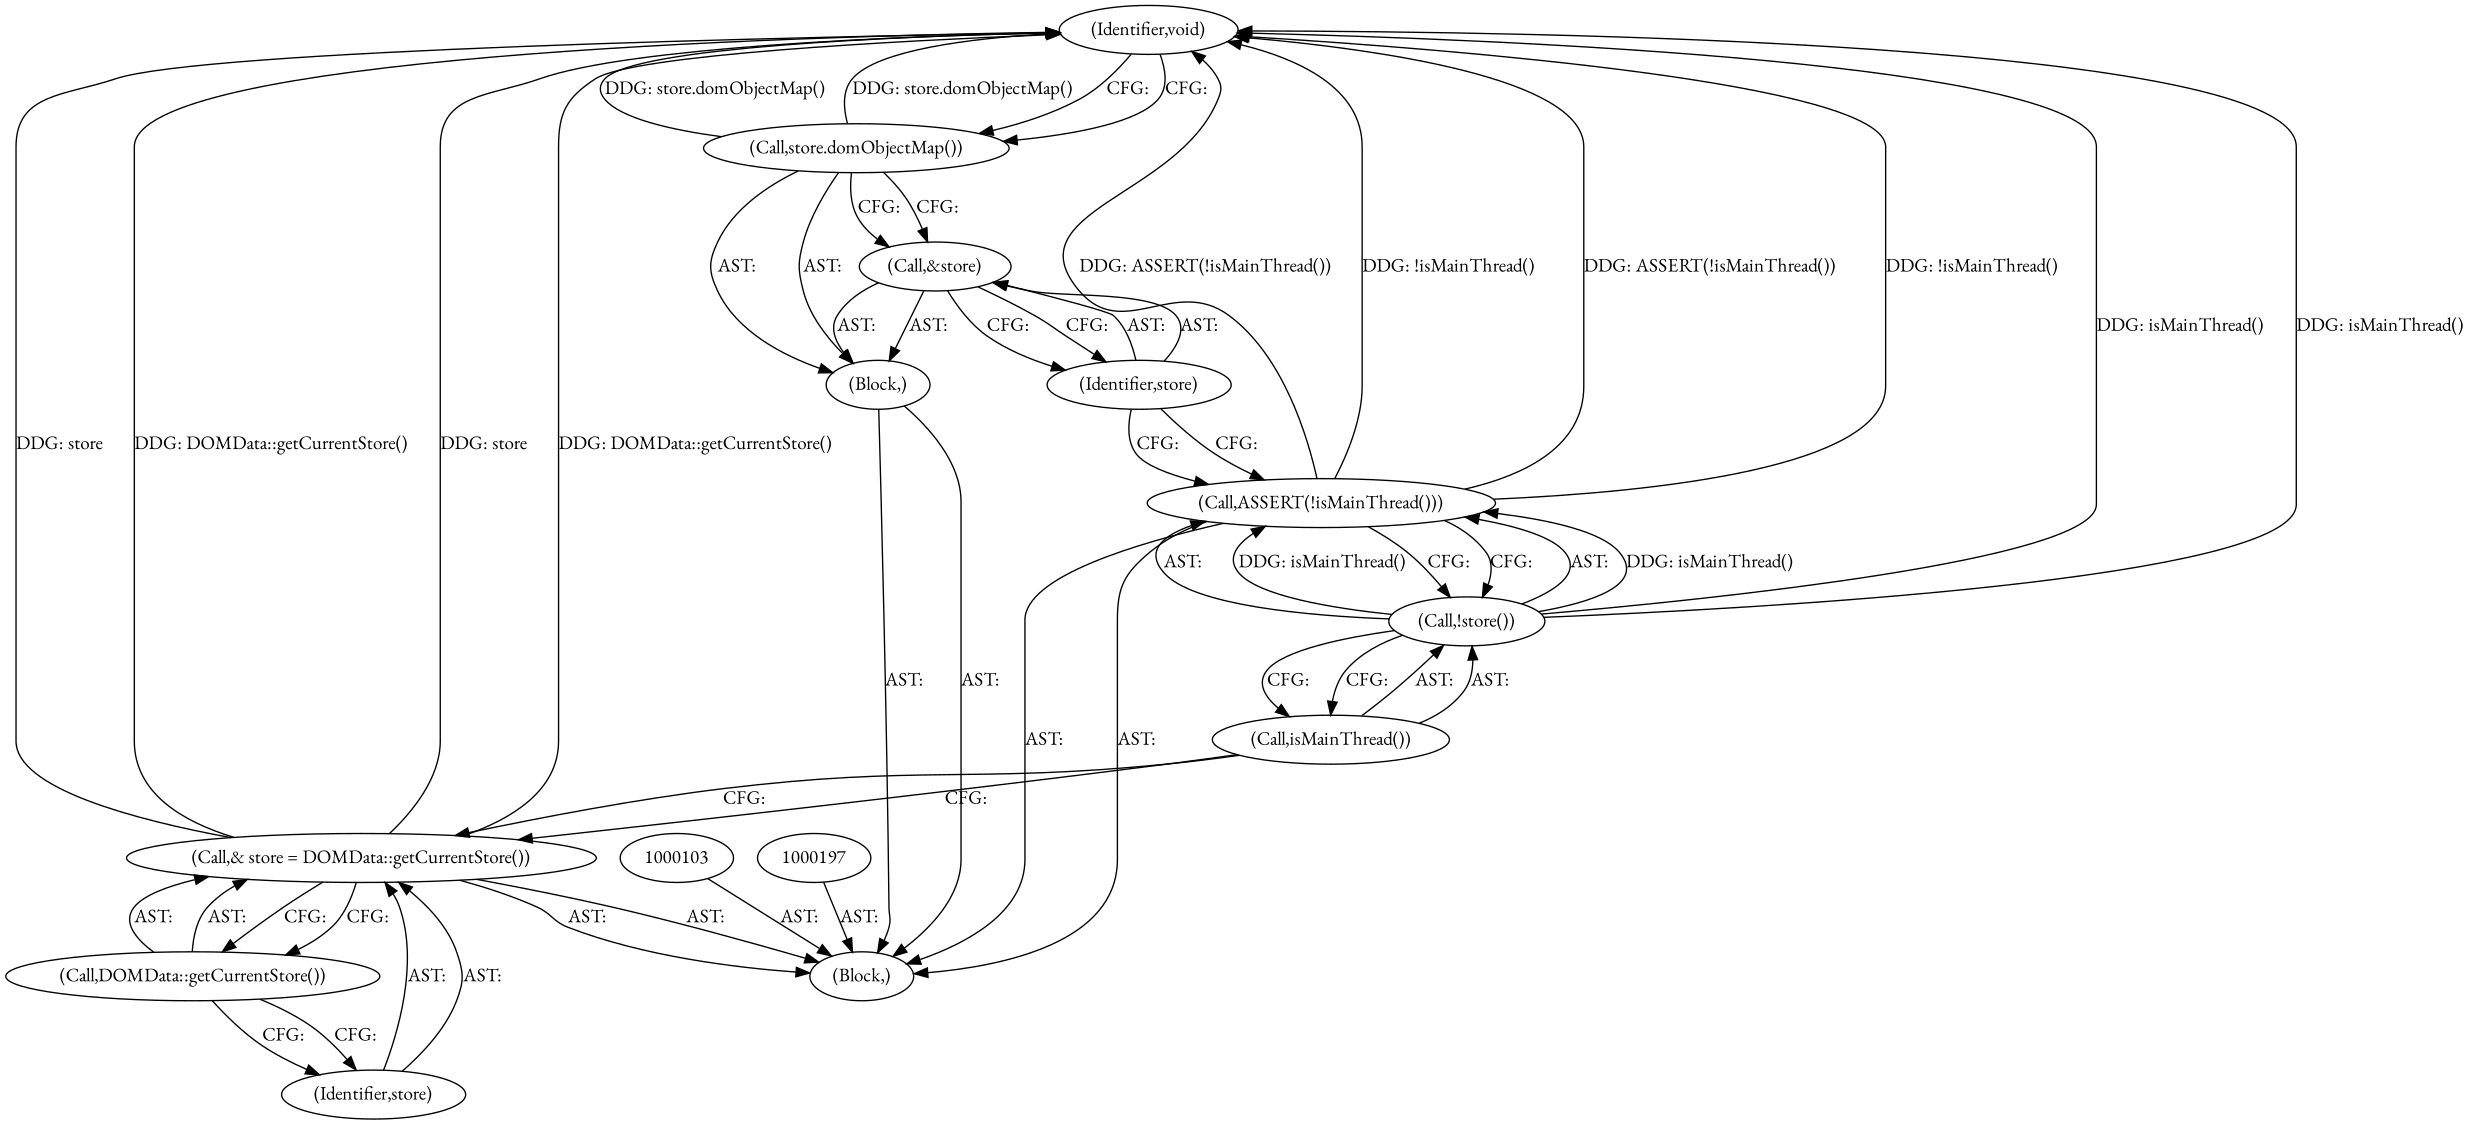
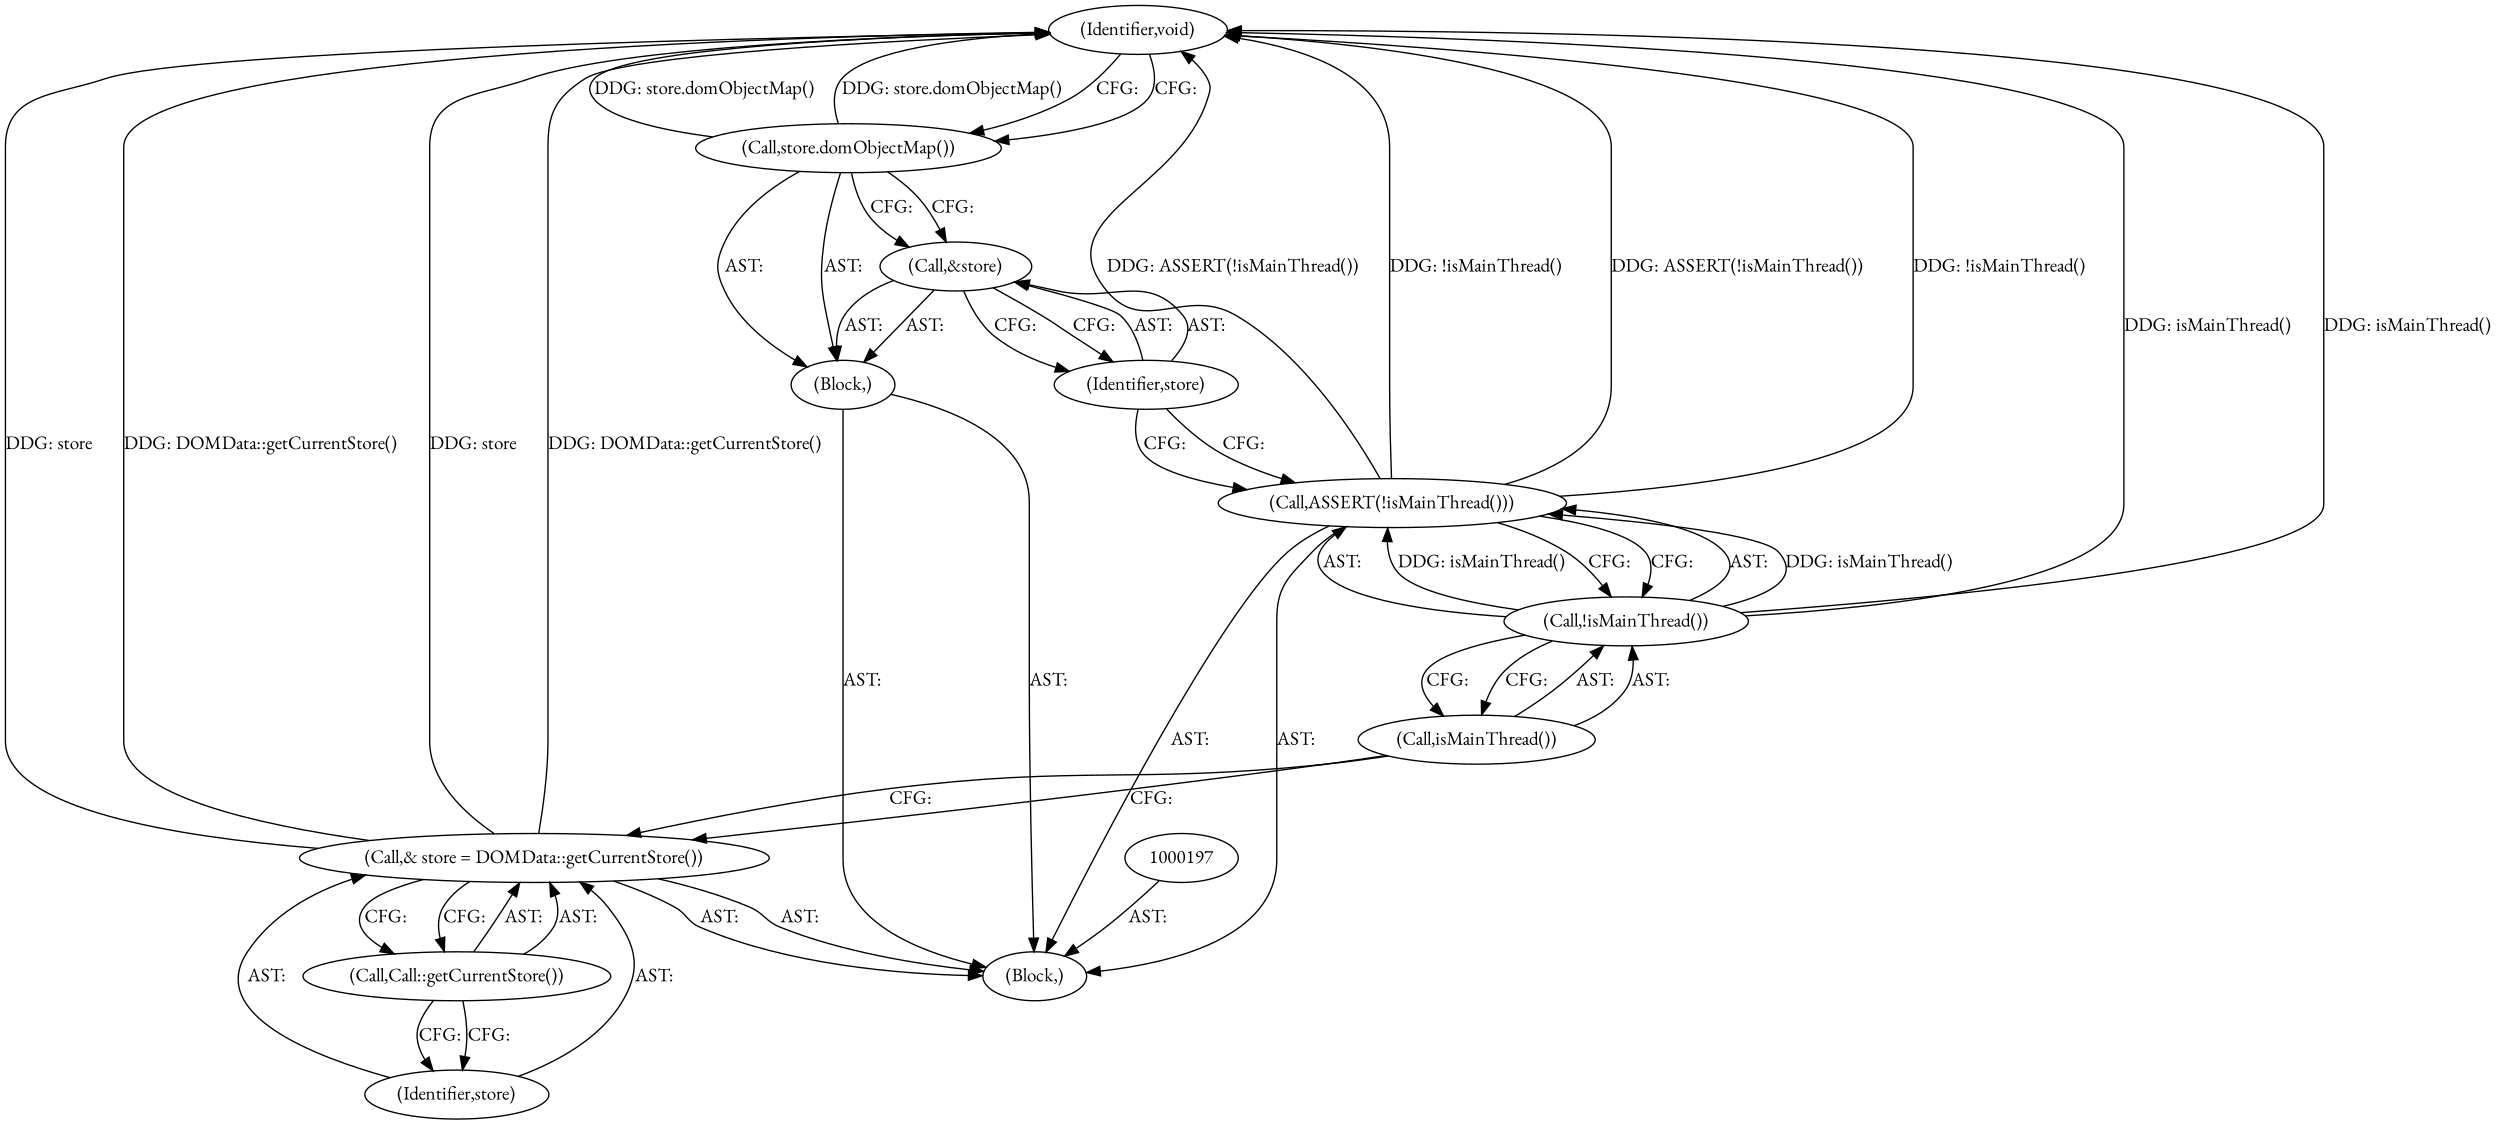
node "(Call,!store())": label "(Call,!store())" -> "(Call,!isMainThread())"
node "1000103": removed
node "(Call,DOMData::getCurrentStore())": label "(Call,DOMData::getCurrentStore())" -> "(Call,Call::getCurrentStore())"
